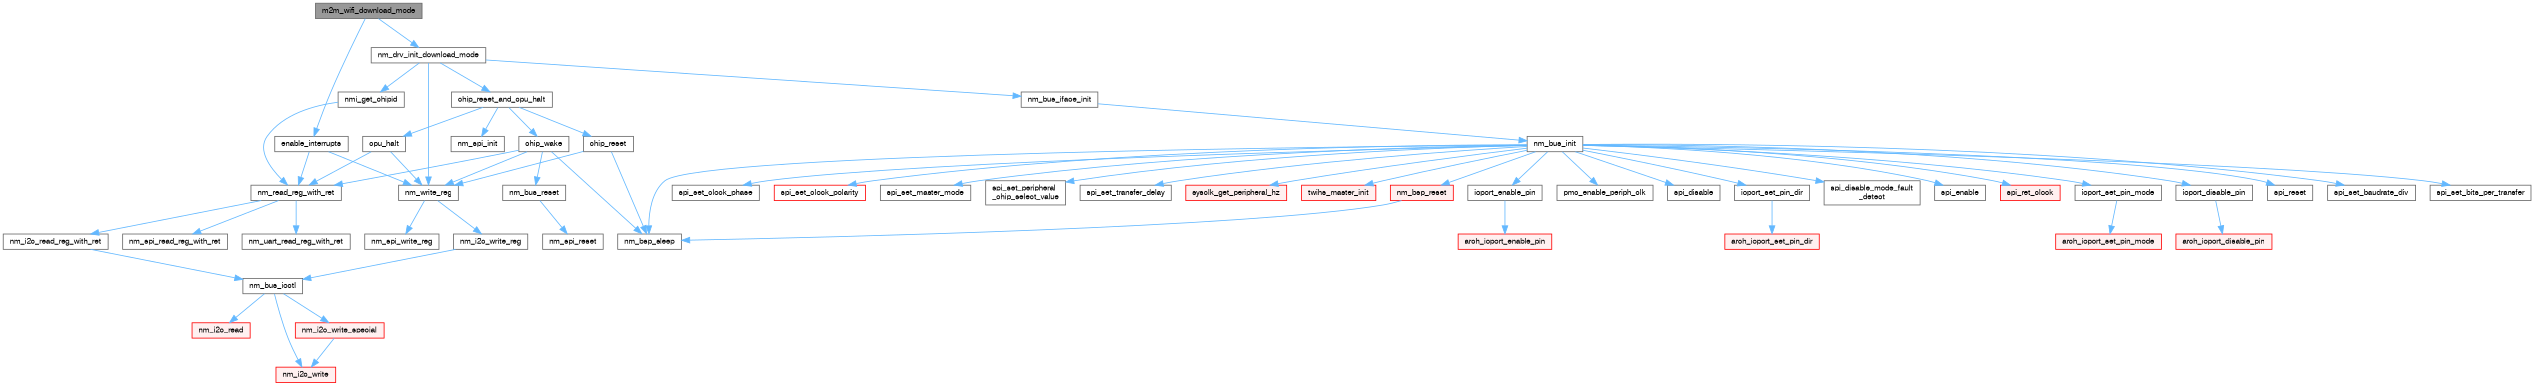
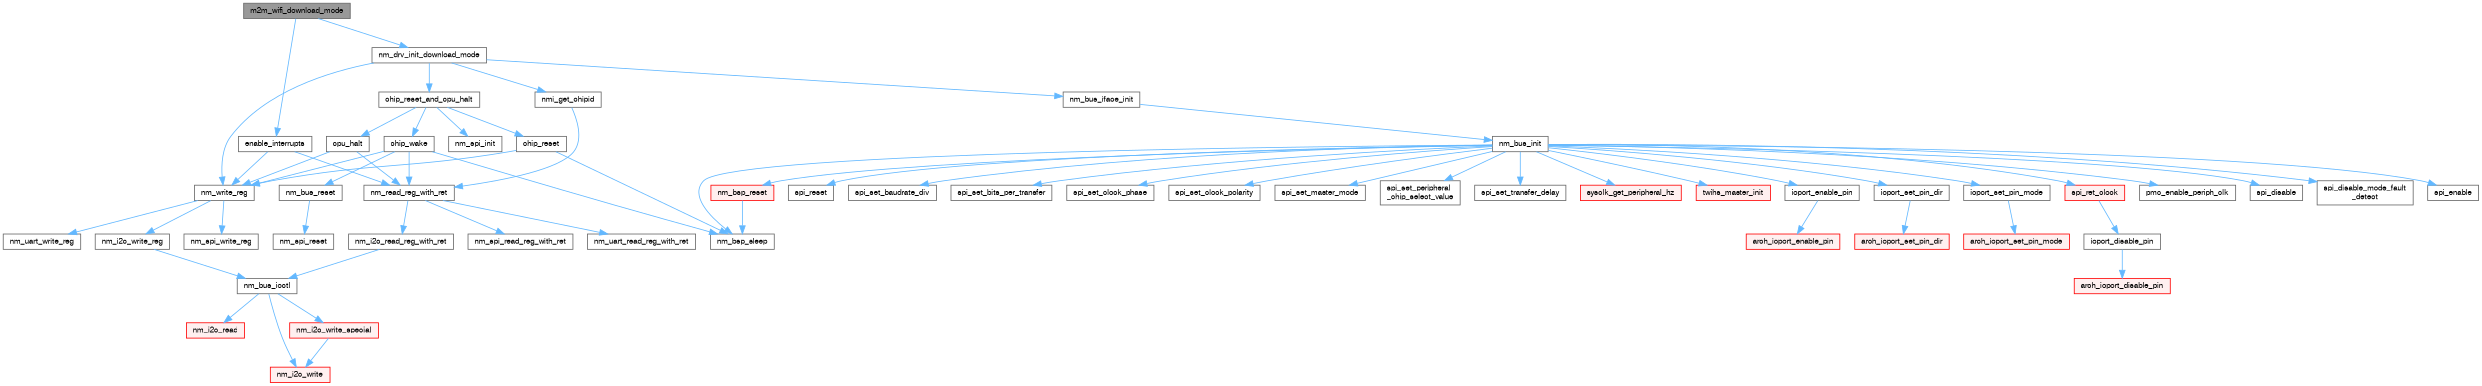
edge "nm_bus_init" -> "ioport_disable_pin": now "spi_ret_clock" -> "ioport_disable_pin"
node "spi_set_clock_polarity": color red -> grey40
node "nm_uart_write_reg": added
